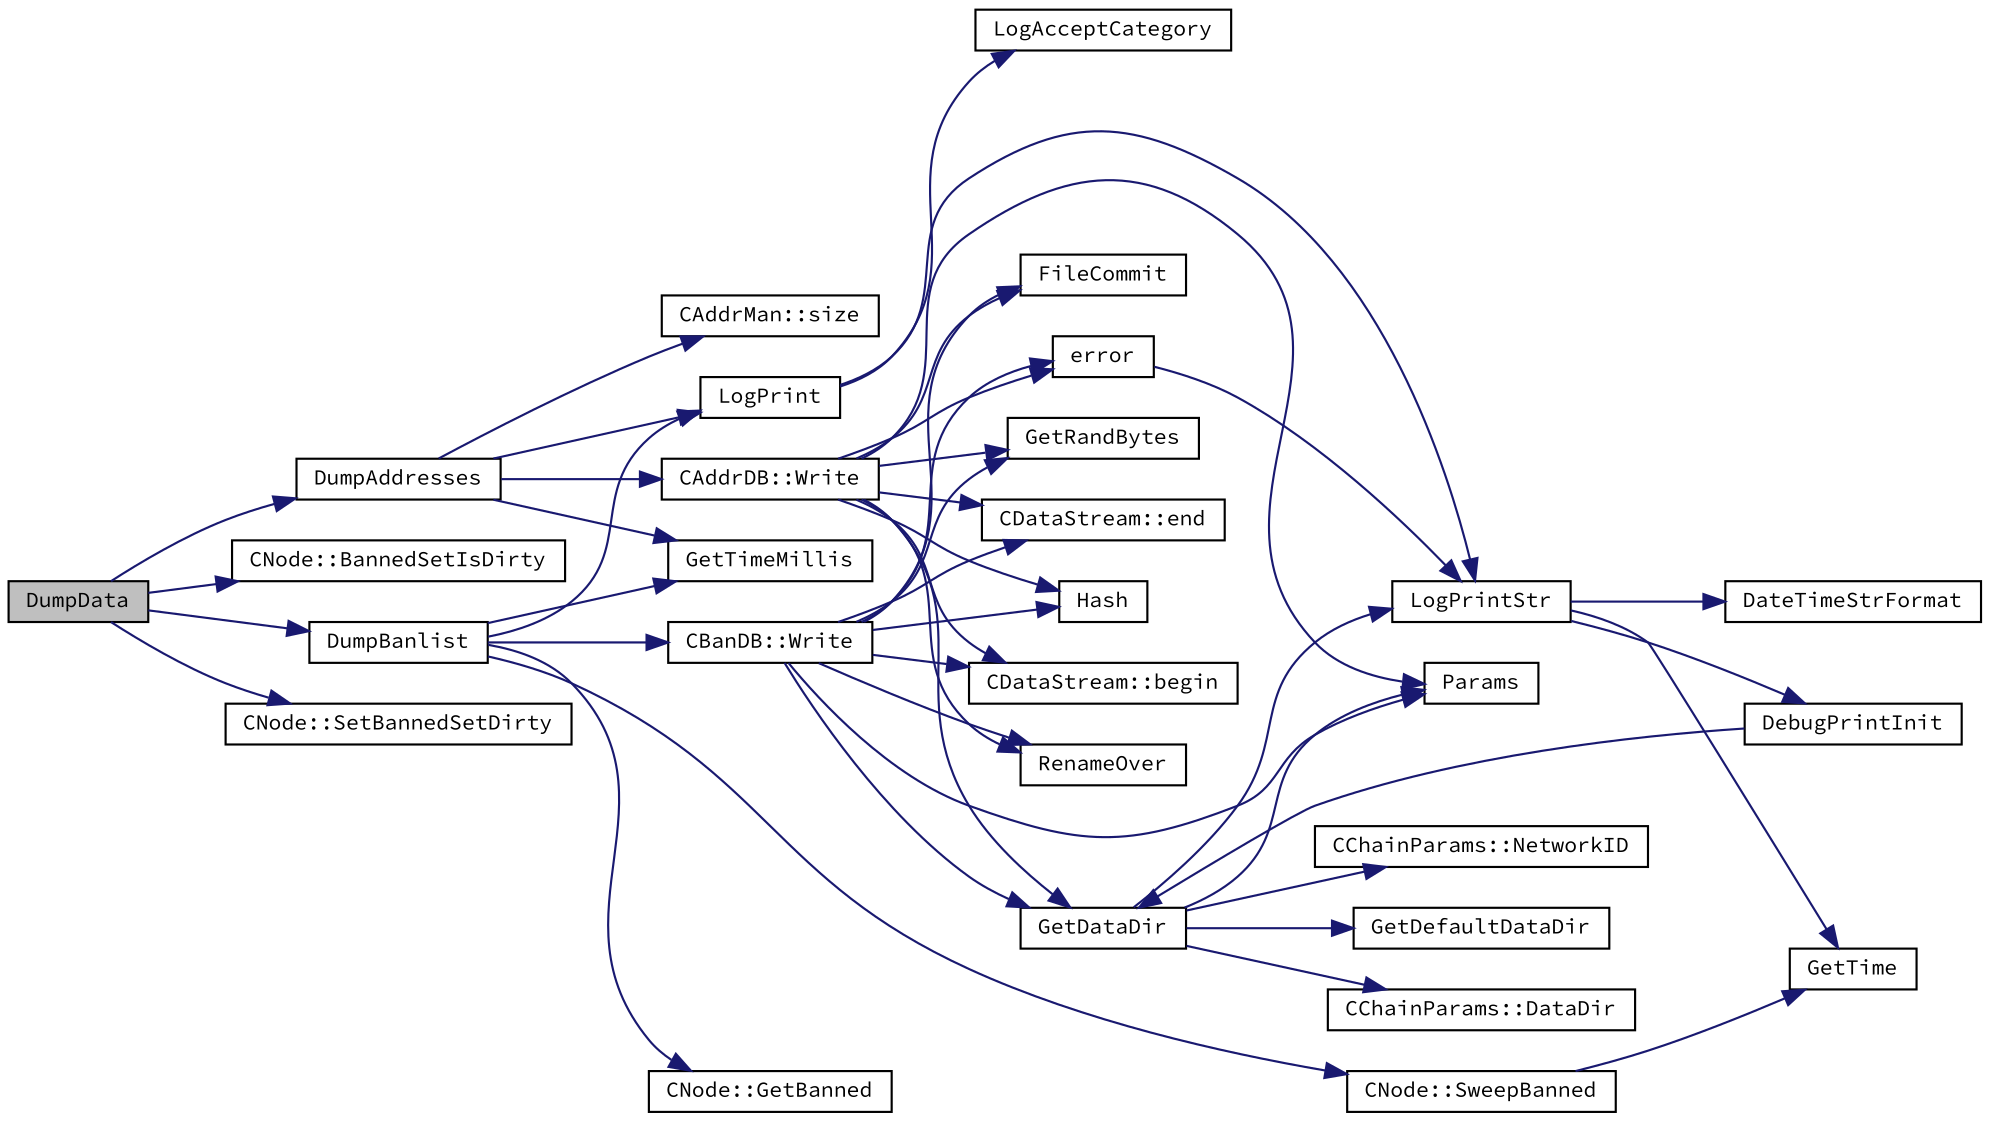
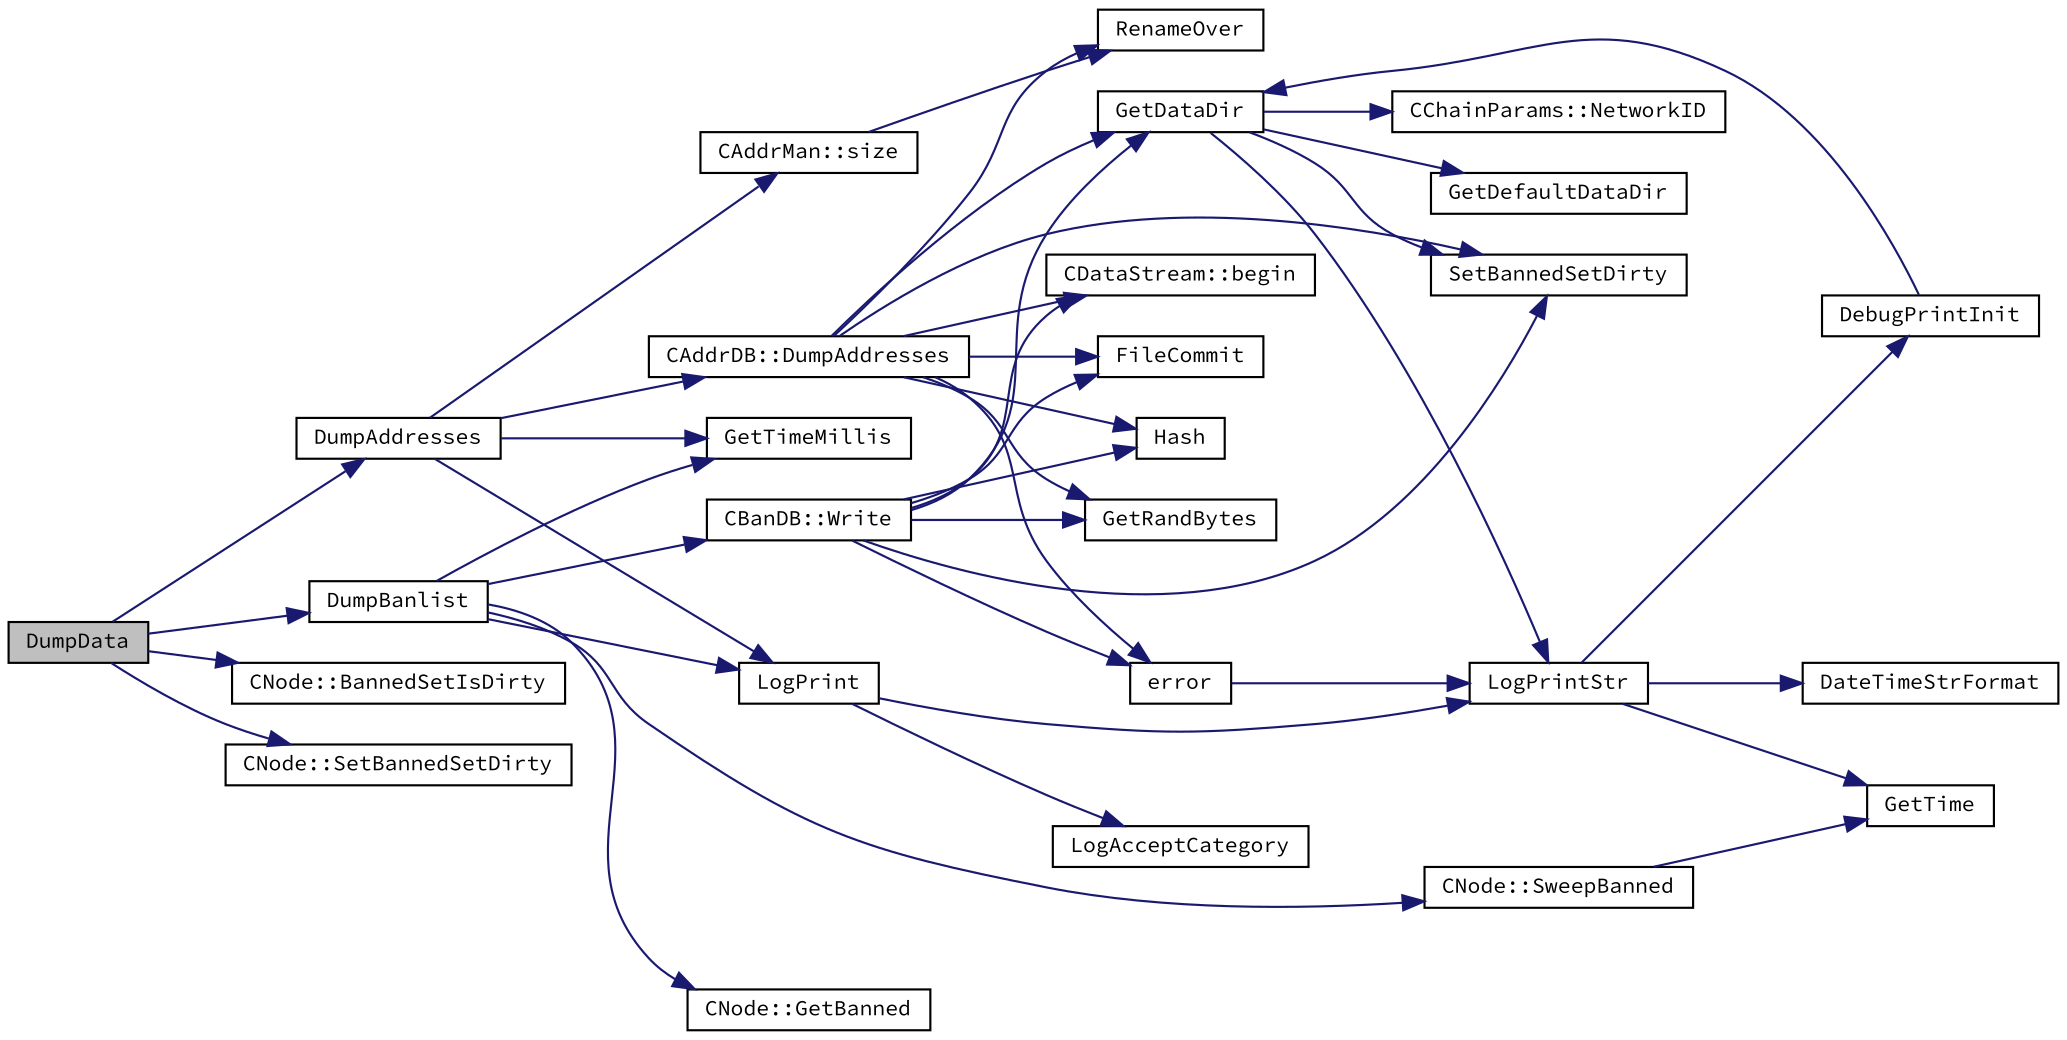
node "CAddrDB::Write": label "CAddrDB::Write" -> "CAddrDB::DumpAddresses"
node "CDataStream::end": removed
node "Params": label "Params" -> "SetBannedSetDirty"
edge "CBanDB::Write" -> "RenameOver": now "CAddrMan::size" -> "RenameOver"
node "CChainParams::DataDir": removed
